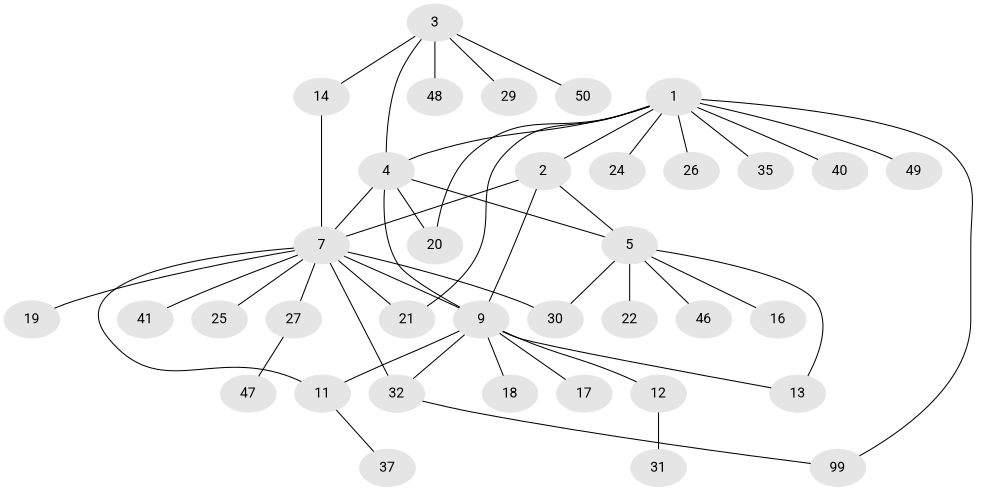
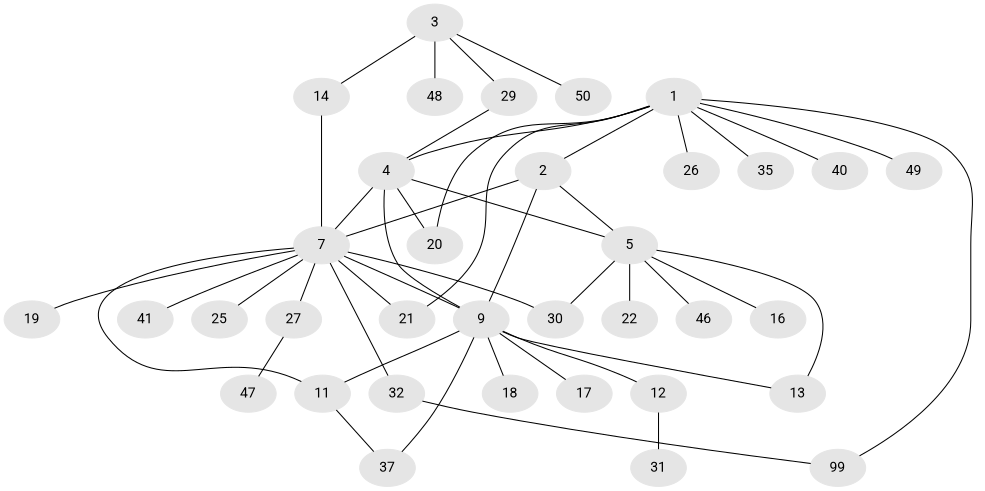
edge "3" -- "4": now "29" -- "4"
node "24": removed
edge "9" -- "32": now "9" -- "37"
